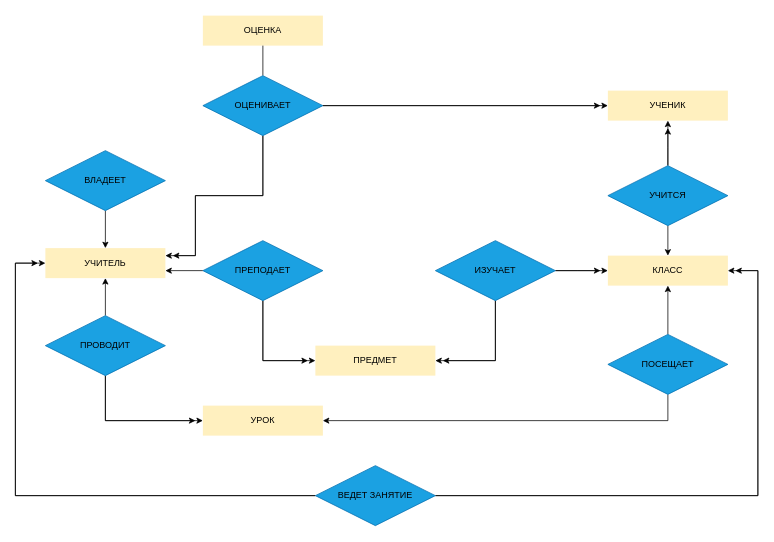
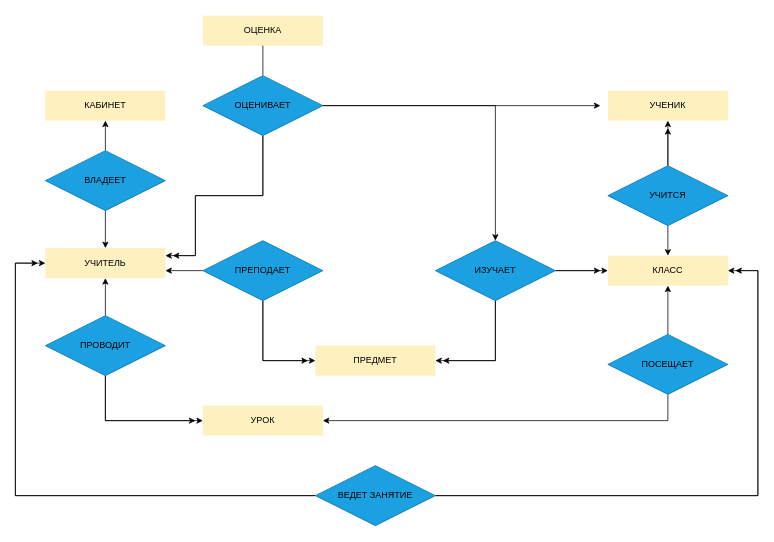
node "КАБИНЕТ": added
edge "ОЦЕНИВАЕТ" -> "УЧЕНИК": now "ОЦЕНИВАЕТ" -> "ИЗУЧАЕТ"
edge "ВЛАДЕЕТ" -> "КАБИНЕТ": added
